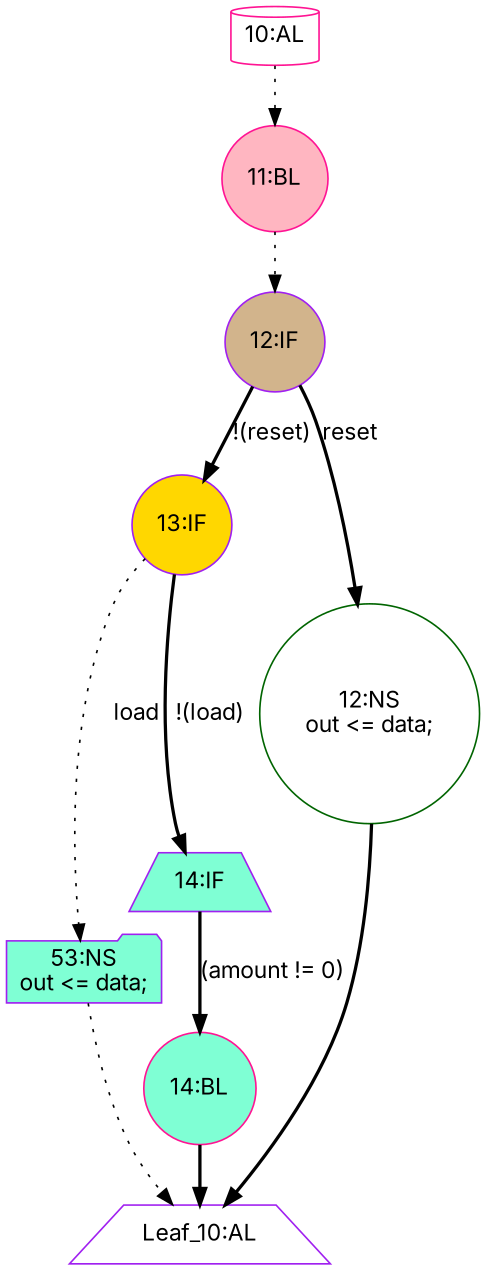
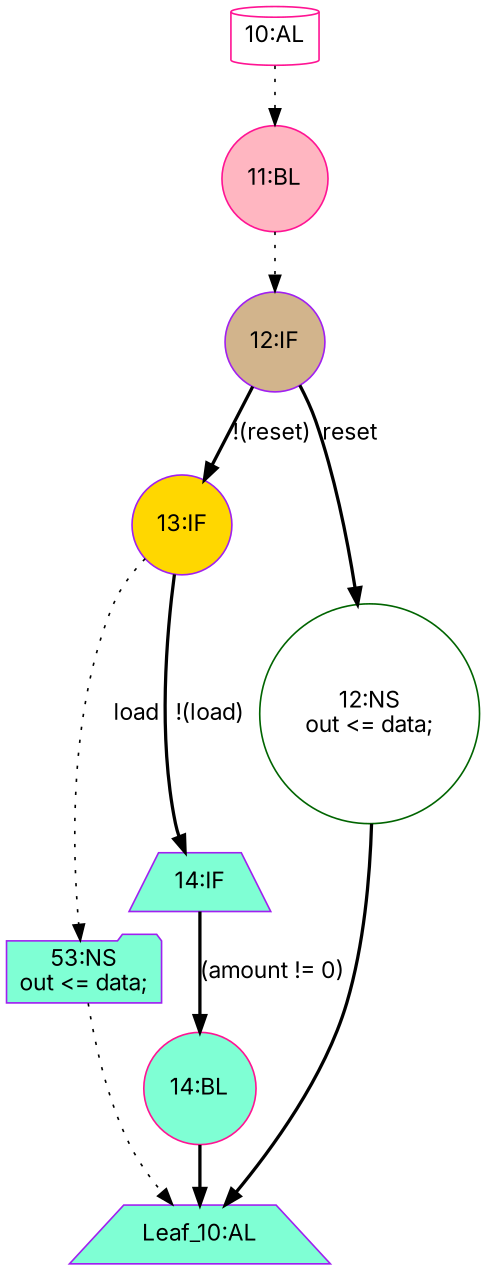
node "Leaf_10:AL": fillcolor white -> aquamarine
